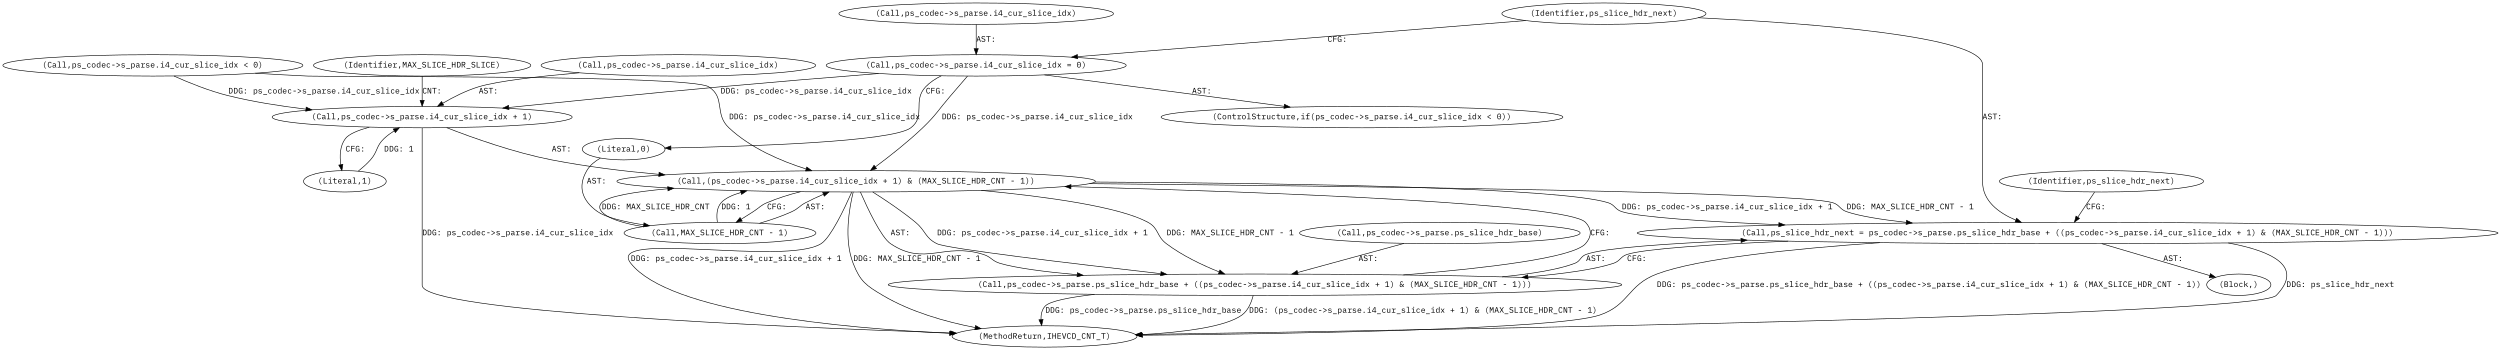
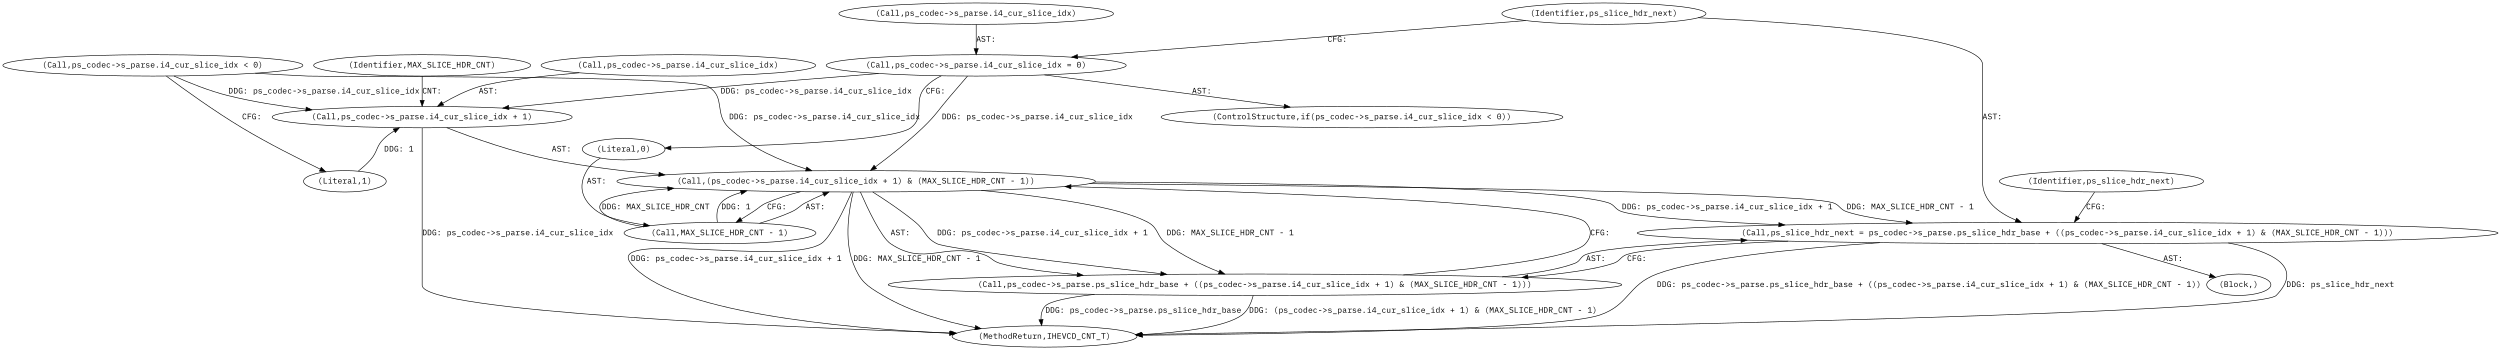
node "(Identifier,MAX_SLICE_HDR_SLICE)": label "(Identifier,MAX_SLICE_HDR_SLICE)" -> "(Identifier,MAX_SLICE_HDR_CNT)"
edge "(Call,ps_codec->s_parse.i4_cur_slice_idx + 1)" -> "(Literal,1)": now "(Call,ps_codec->s_parse.i4_cur_slice_idx < 0)" -> "(Literal,1)"
node "(Call,ps_codec->s_parse.ps_slice_hdr_base)": removed
